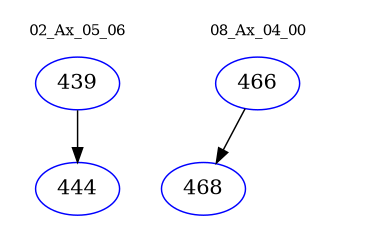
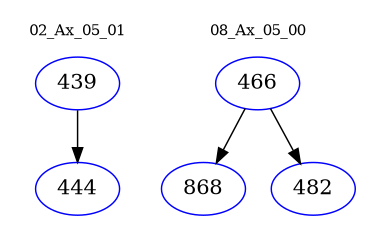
cluster "02_Ax_05_06": label "02_Ax_05_06" -> "02_Ax_05_01"
cluster "08_Ax_04_00": label "08_Ax_04_00" -> "08_Ax_05_00"
node "468": label "468" -> "868"
node "482": added
